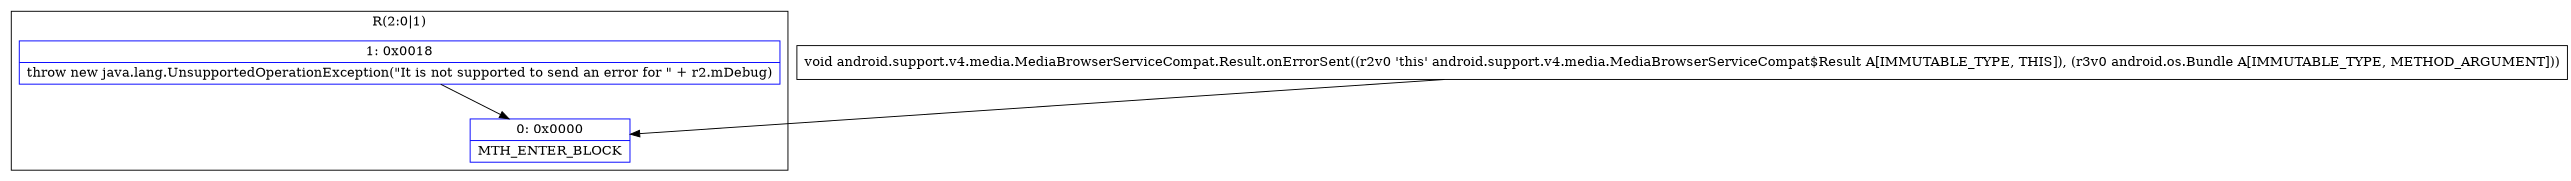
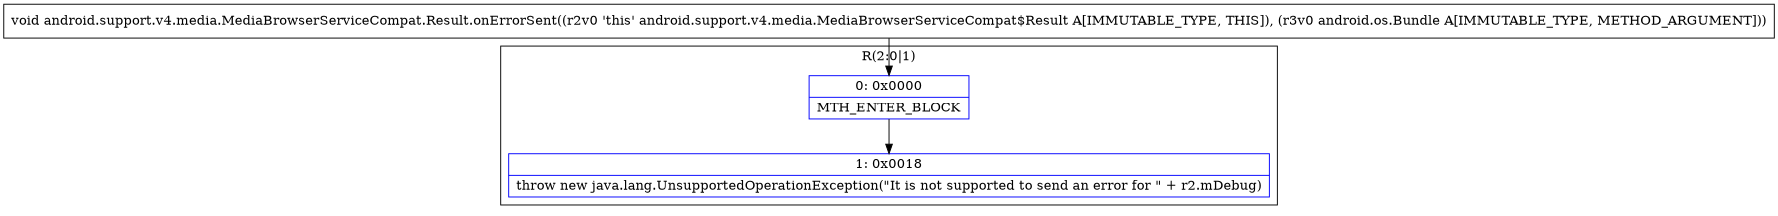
edge "1: 0x0018" -> "0: 0x0000": reversed
